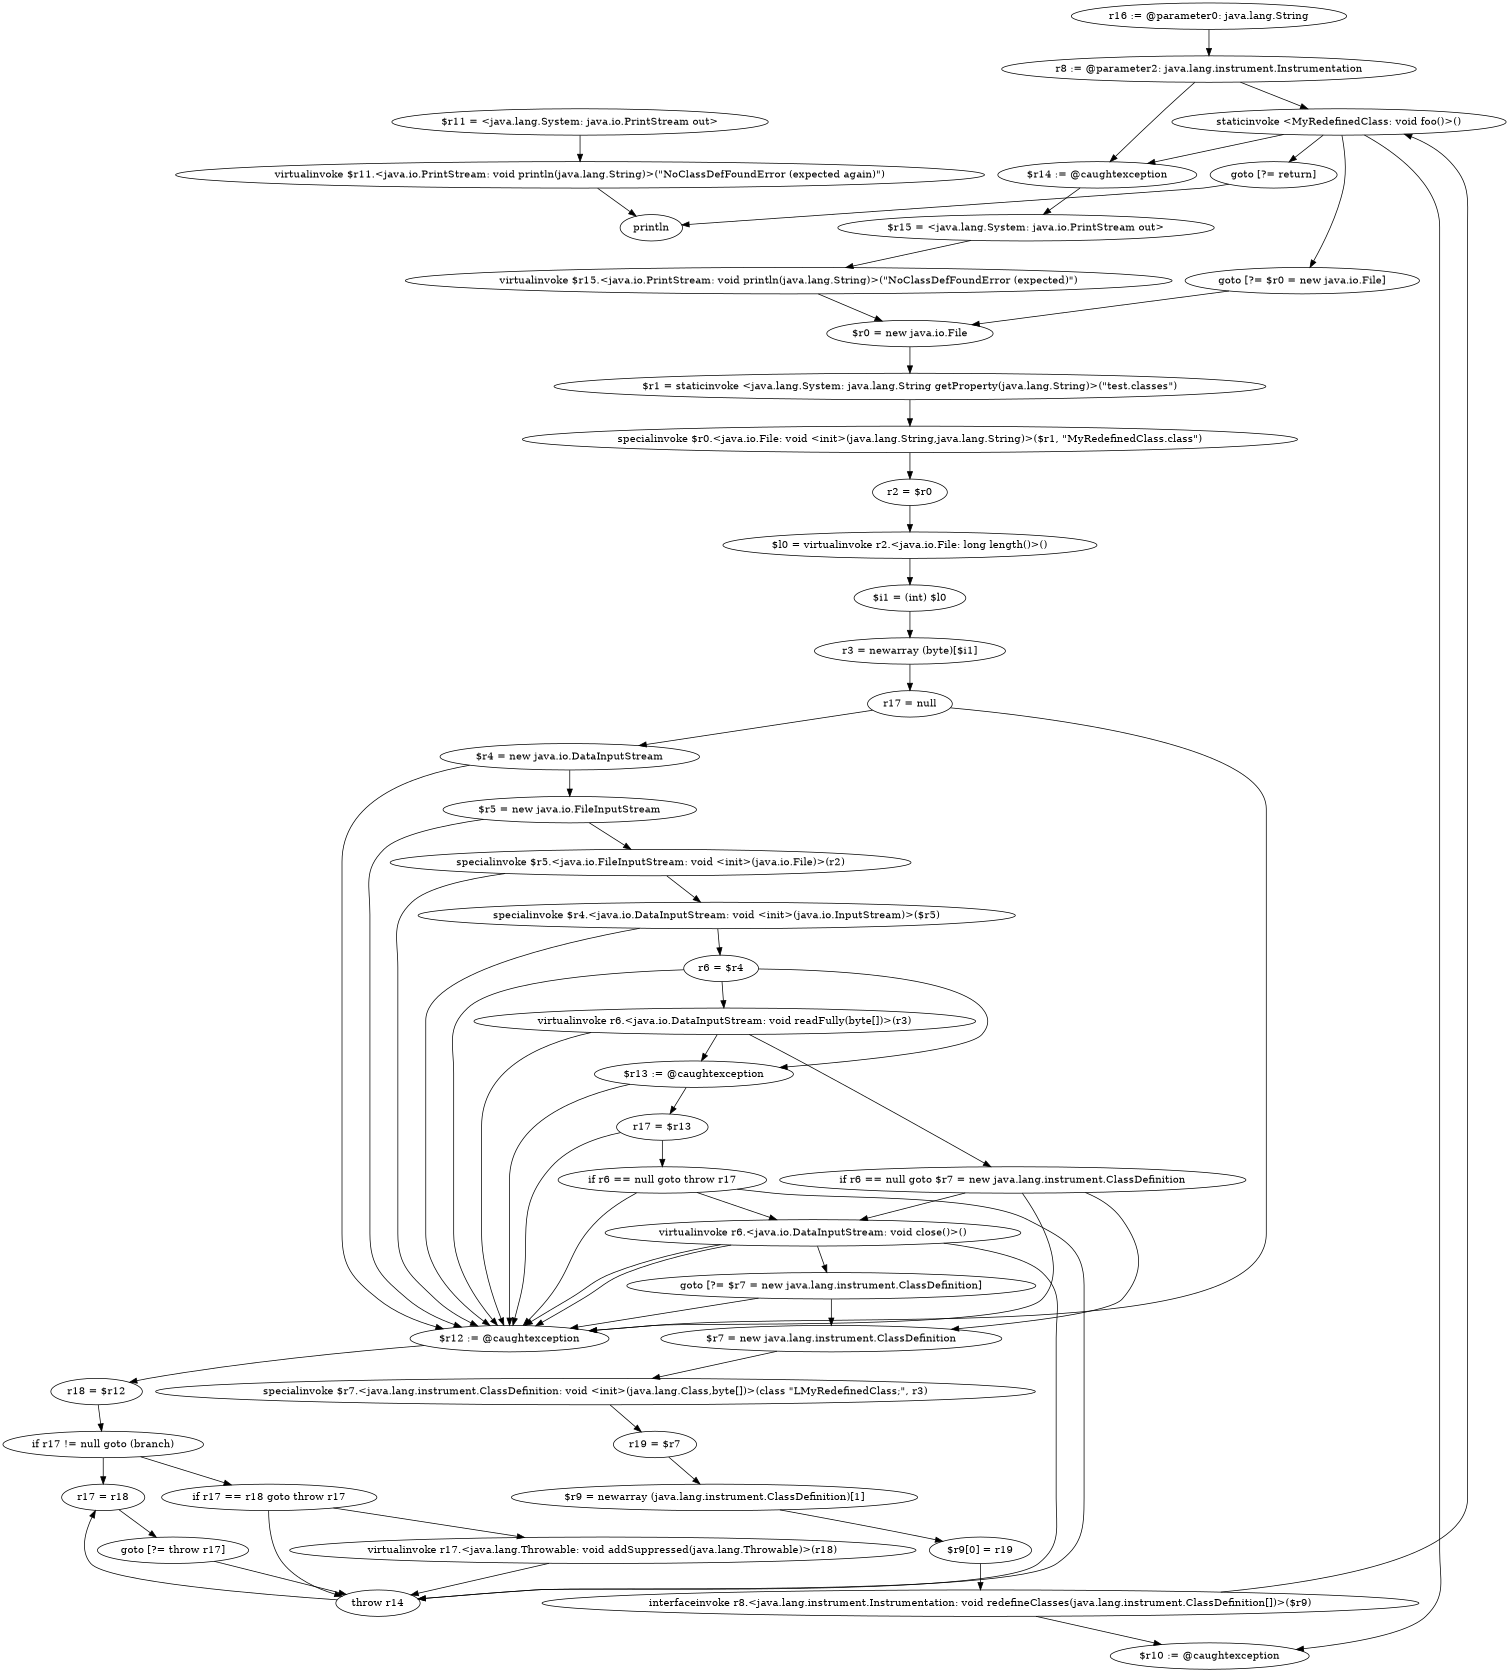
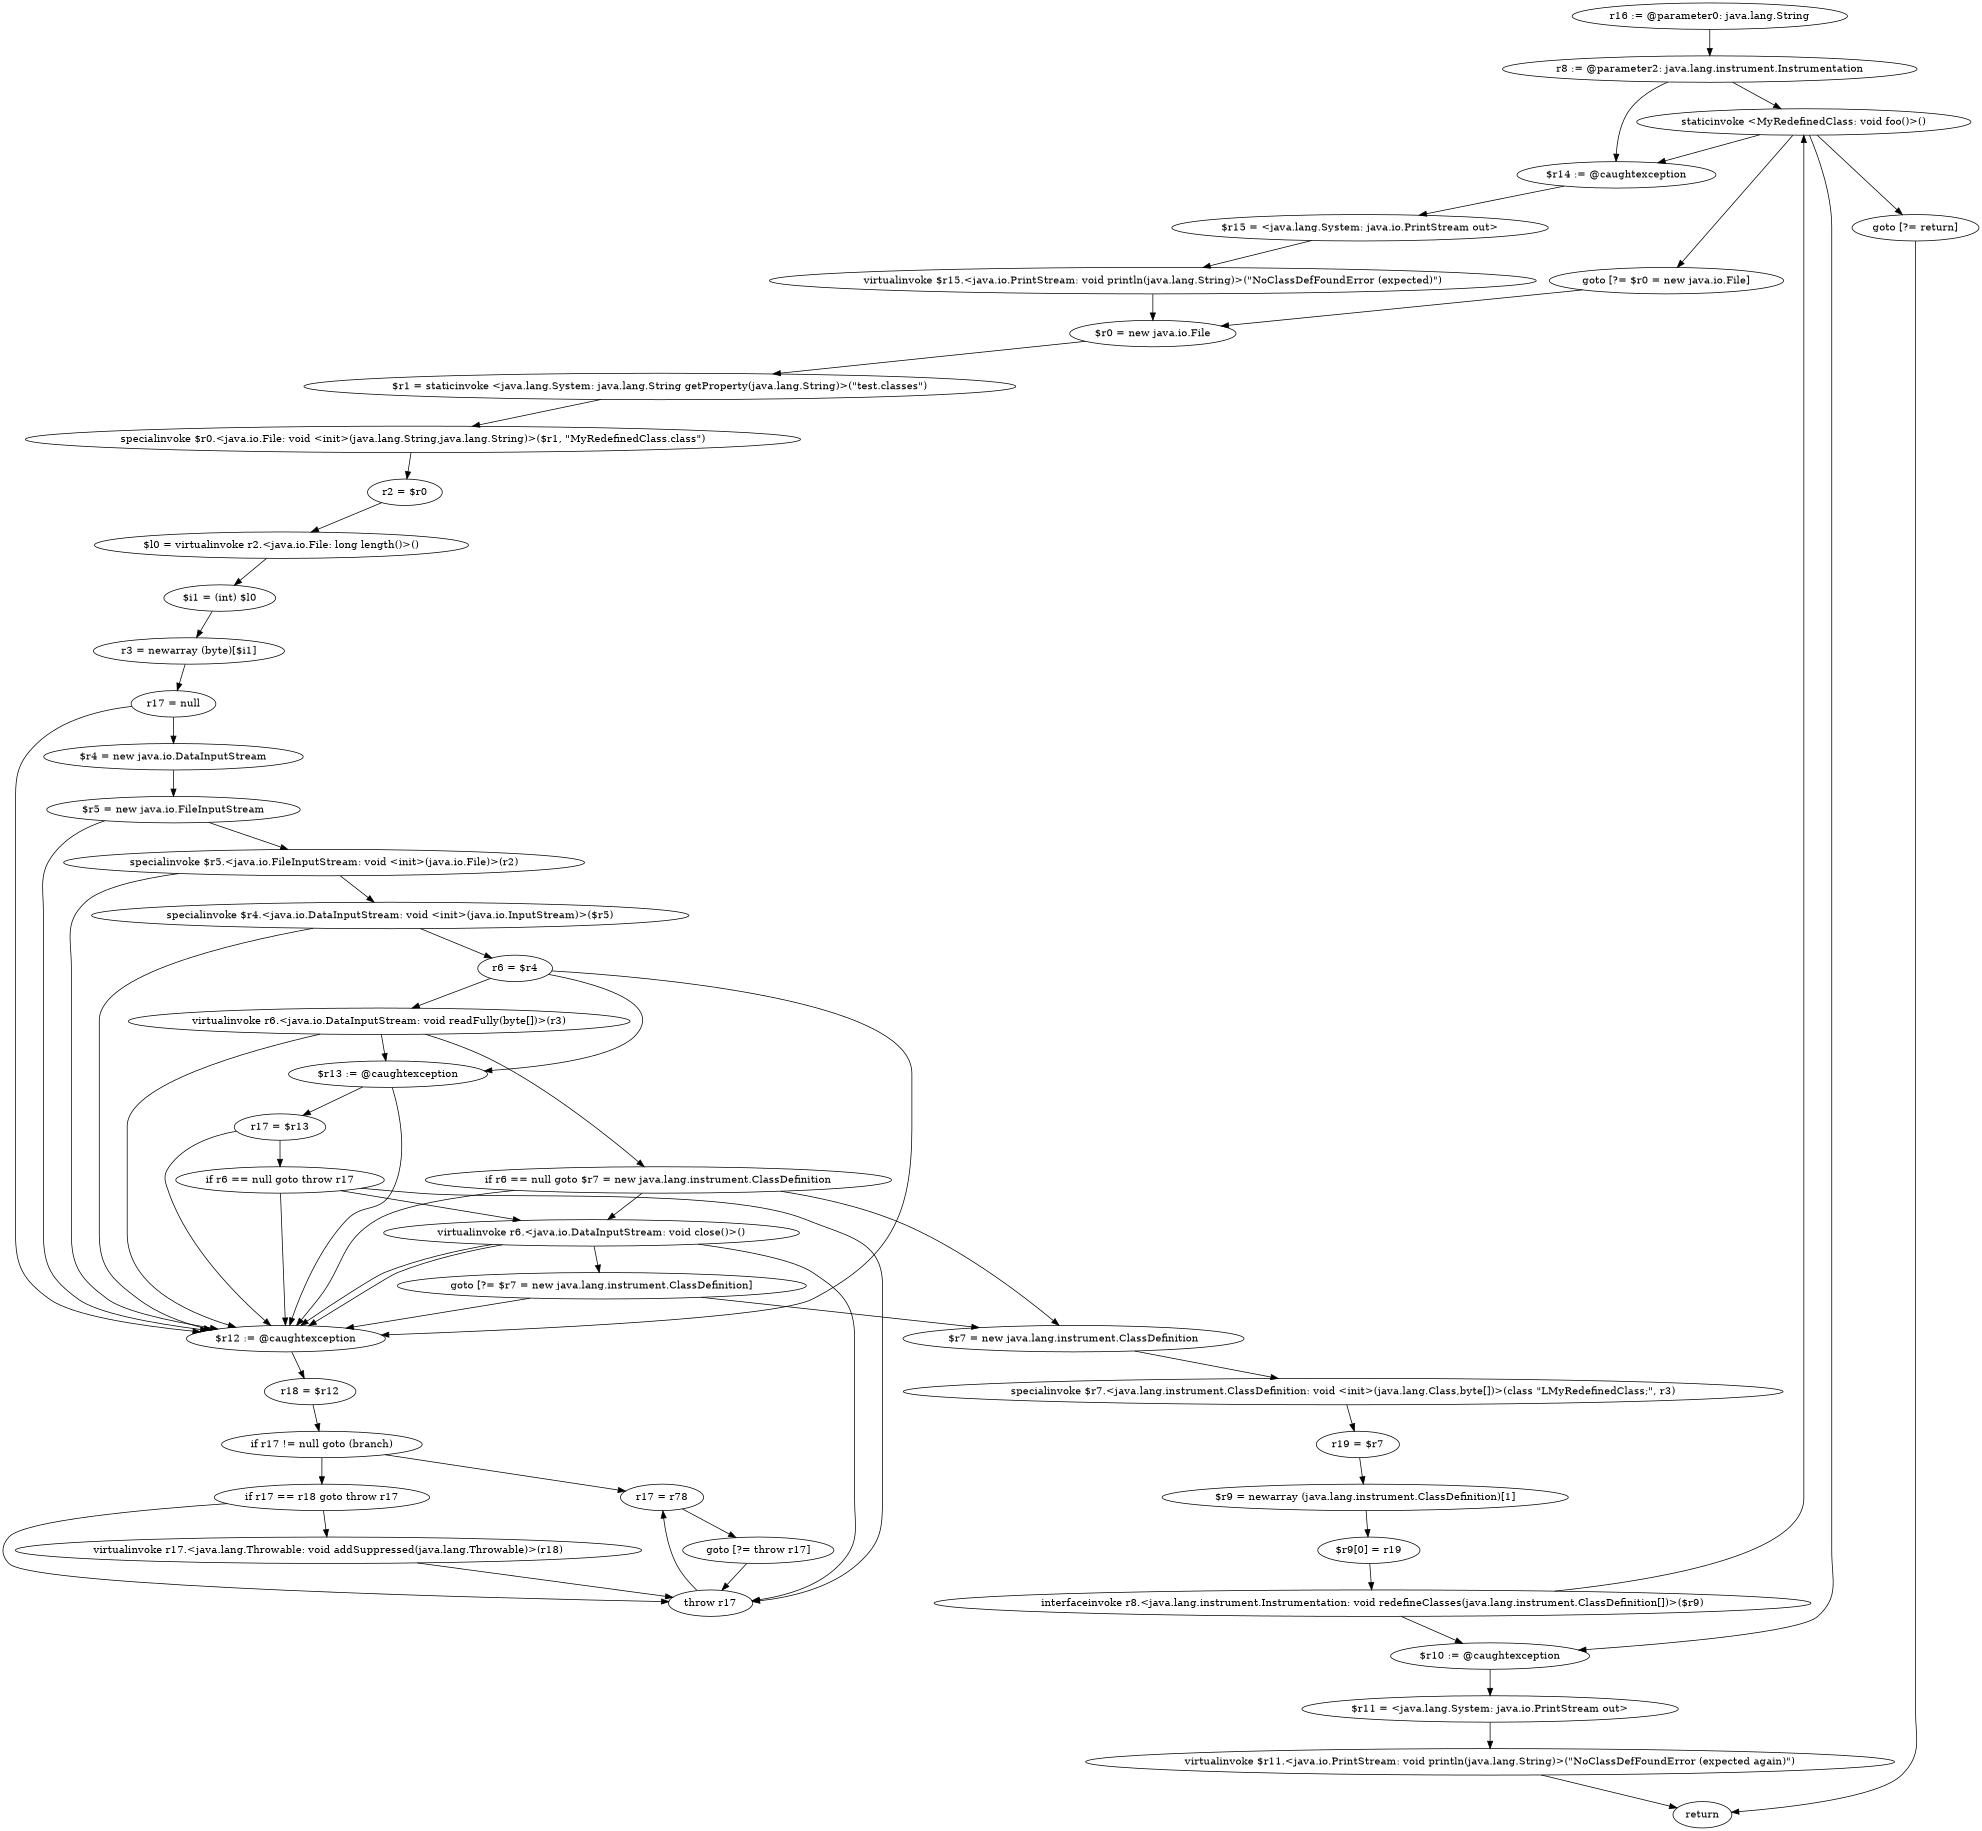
node "println": label "println" -> "return"
edge "$r4 = new java.io.DataInputStream" -> "$r12 := @caughtexception": removed
node "r17 = r18": label "r17 = r18" -> "r17 = r78"
node "throw r14": label "throw r14" -> "throw r17"
edge "$r10 := @caughtexception" -> "$r11 = <java.lang.System: java.io.PrintStream out>": added
